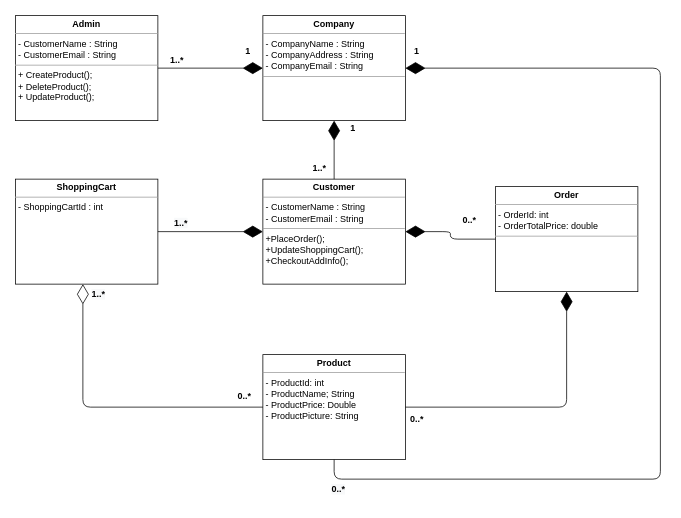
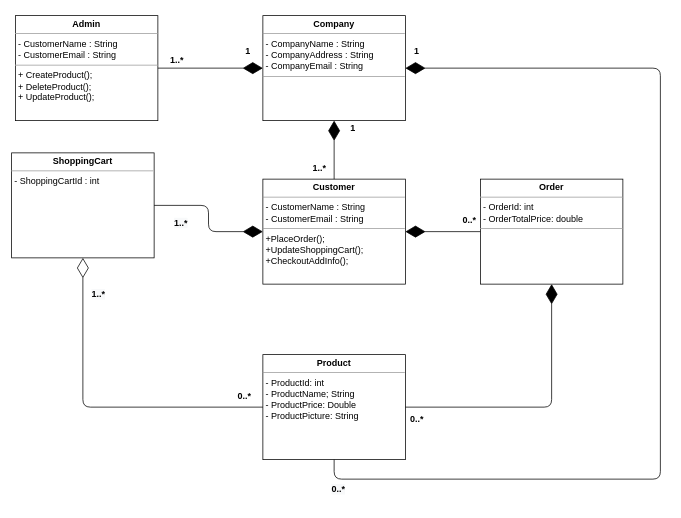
node "ShoppingCart - ShoppingCartId : int": moved (87, 231) -> (83, 205)
node "Order - OrderId: int - OrderTotalPrice: double": moved (567, 239) -> (552, 231)
